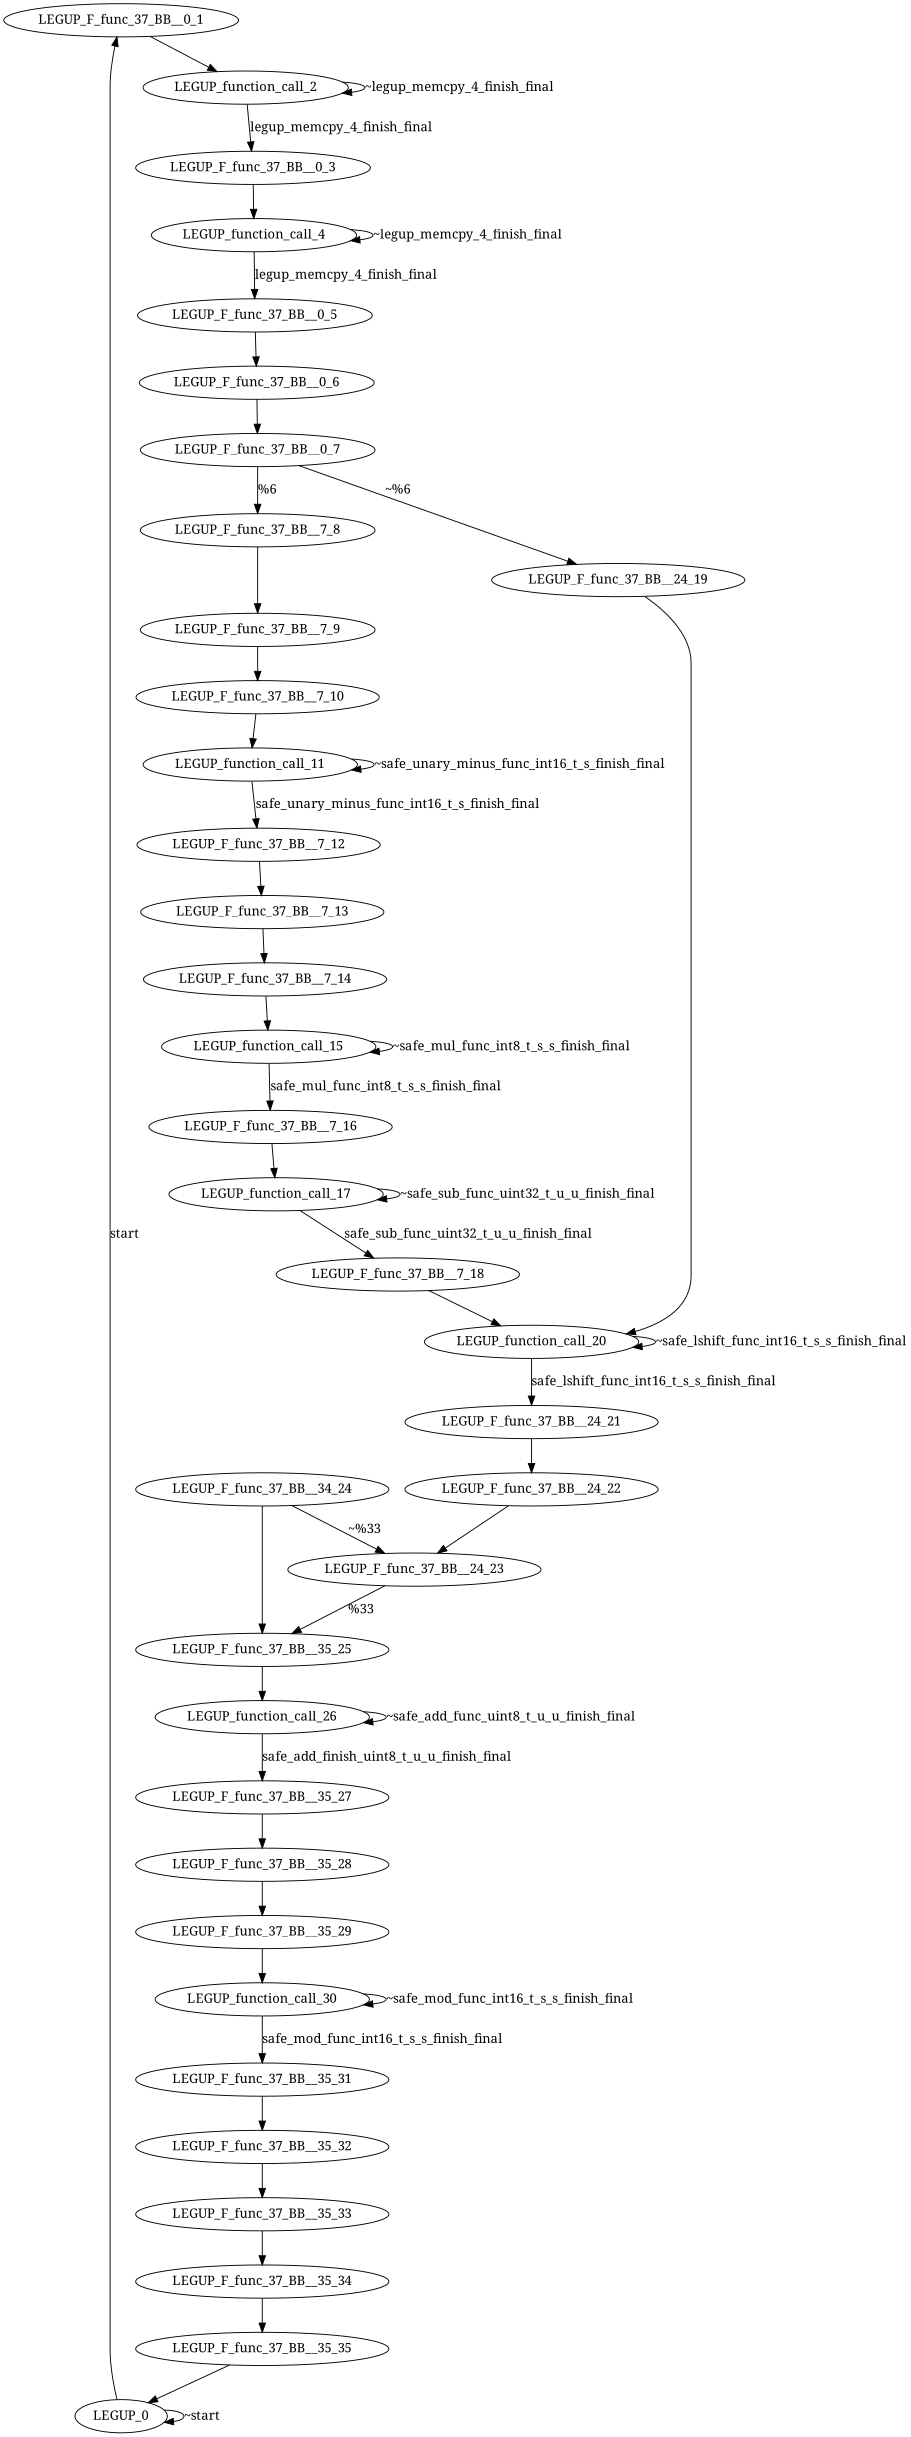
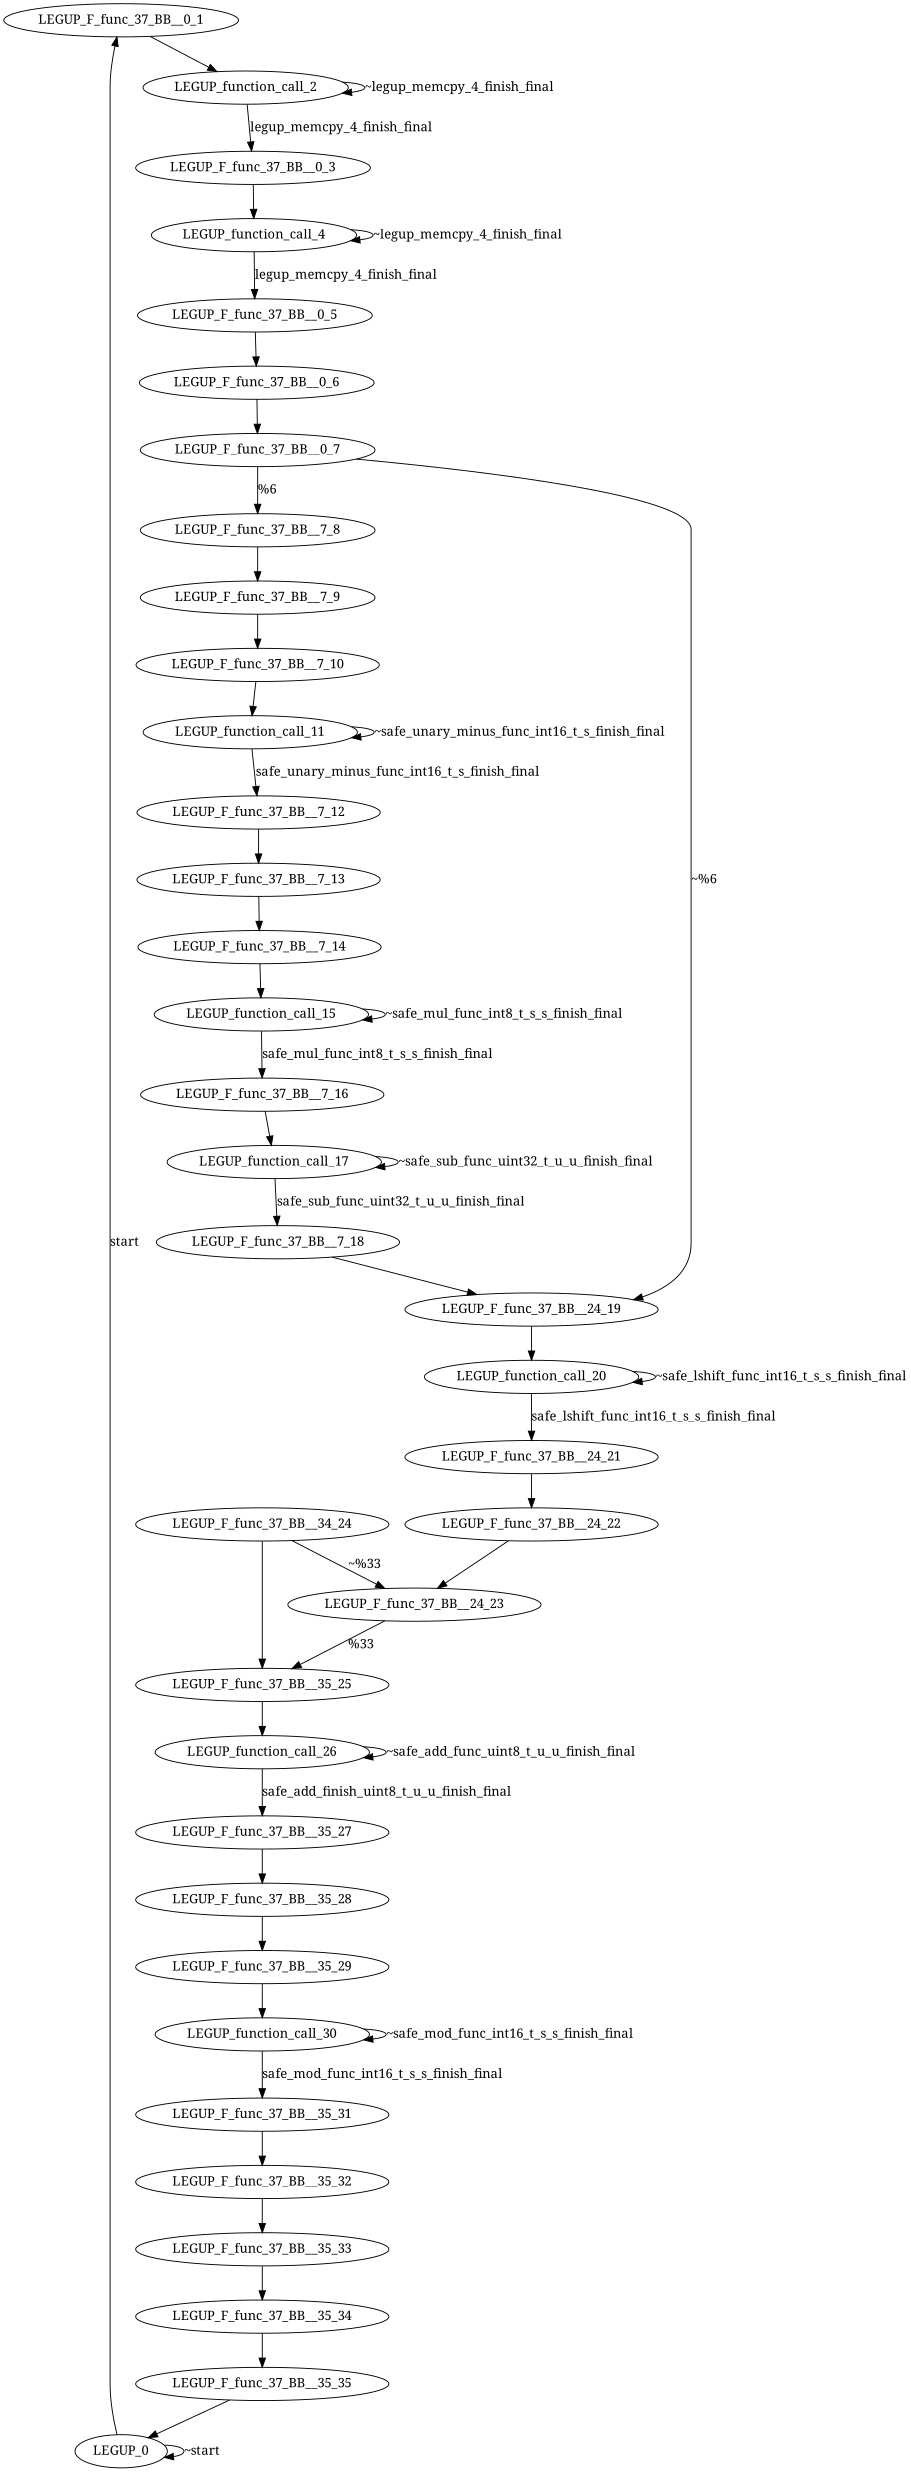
edge "LEGUP_F_func_37_BB__7_18" -> "LEGUP_function_call_20": now "LEGUP_F_func_37_BB__7_18" -> "LEGUP_F_func_37_BB__24_19"
